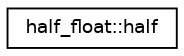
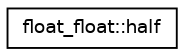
node "half_float::half": label "half_float::half" -> "float_float::half"
